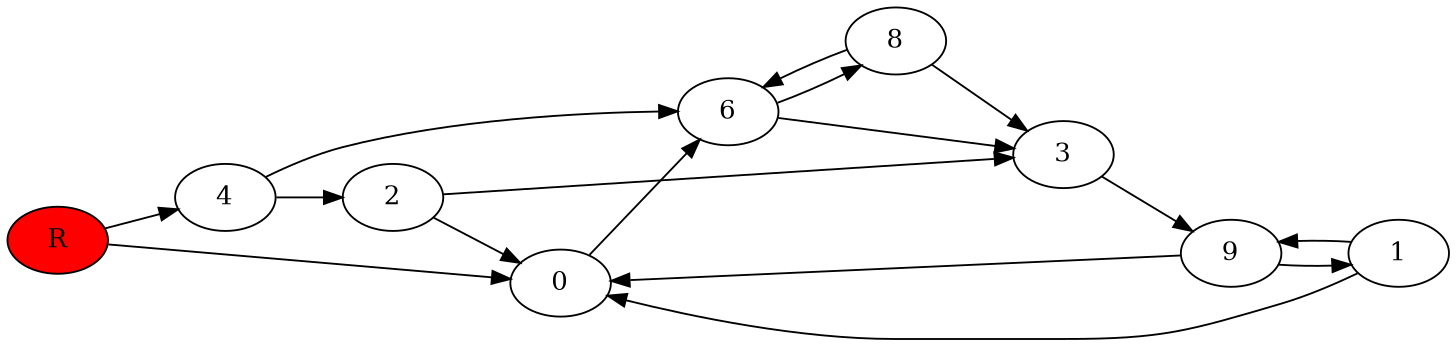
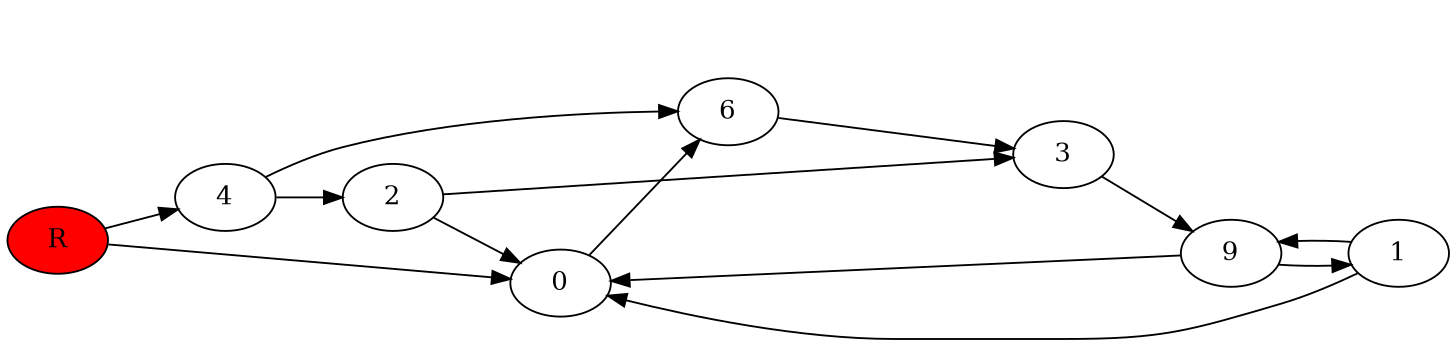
node "8": removed
